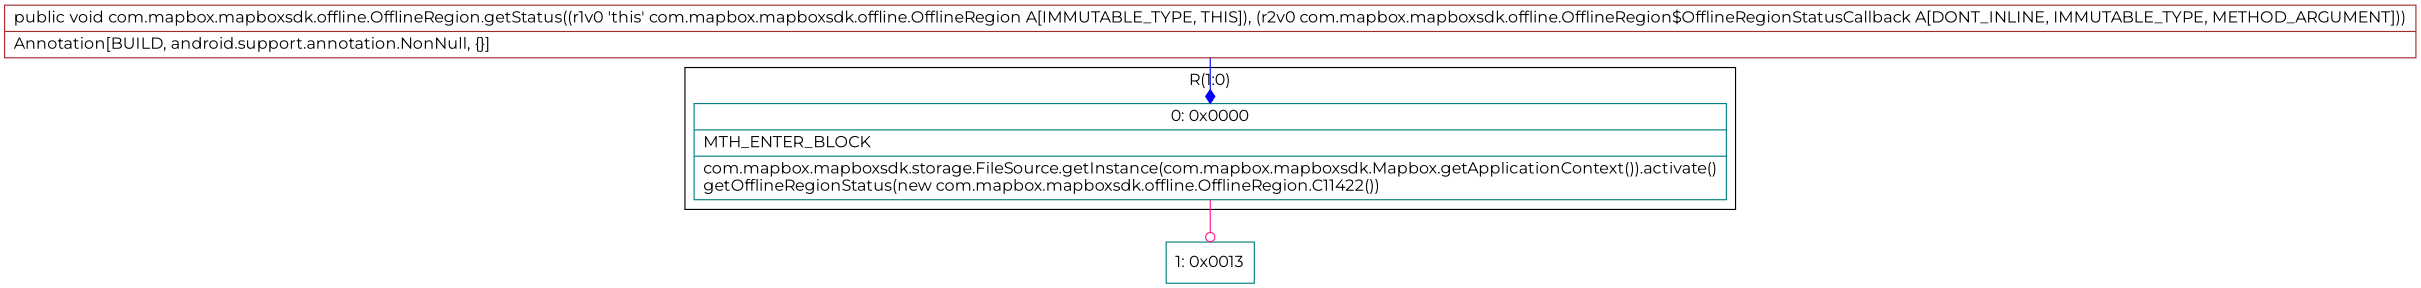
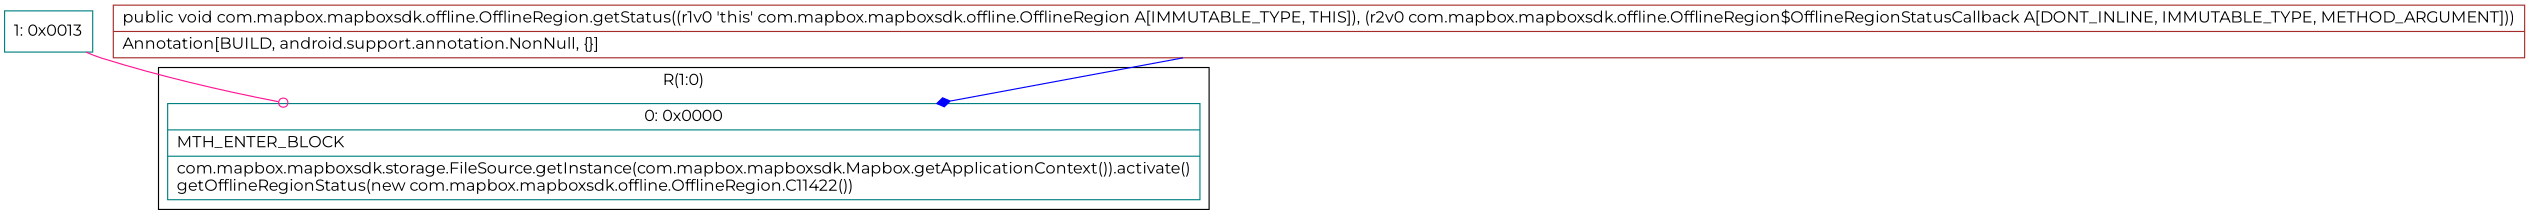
edge "0: 0x0000" -> "1: 0x0013": reversed
